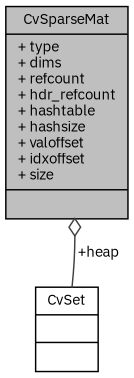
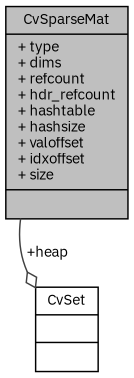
edge "CvSet" -> "CvSparseMat": reversed
